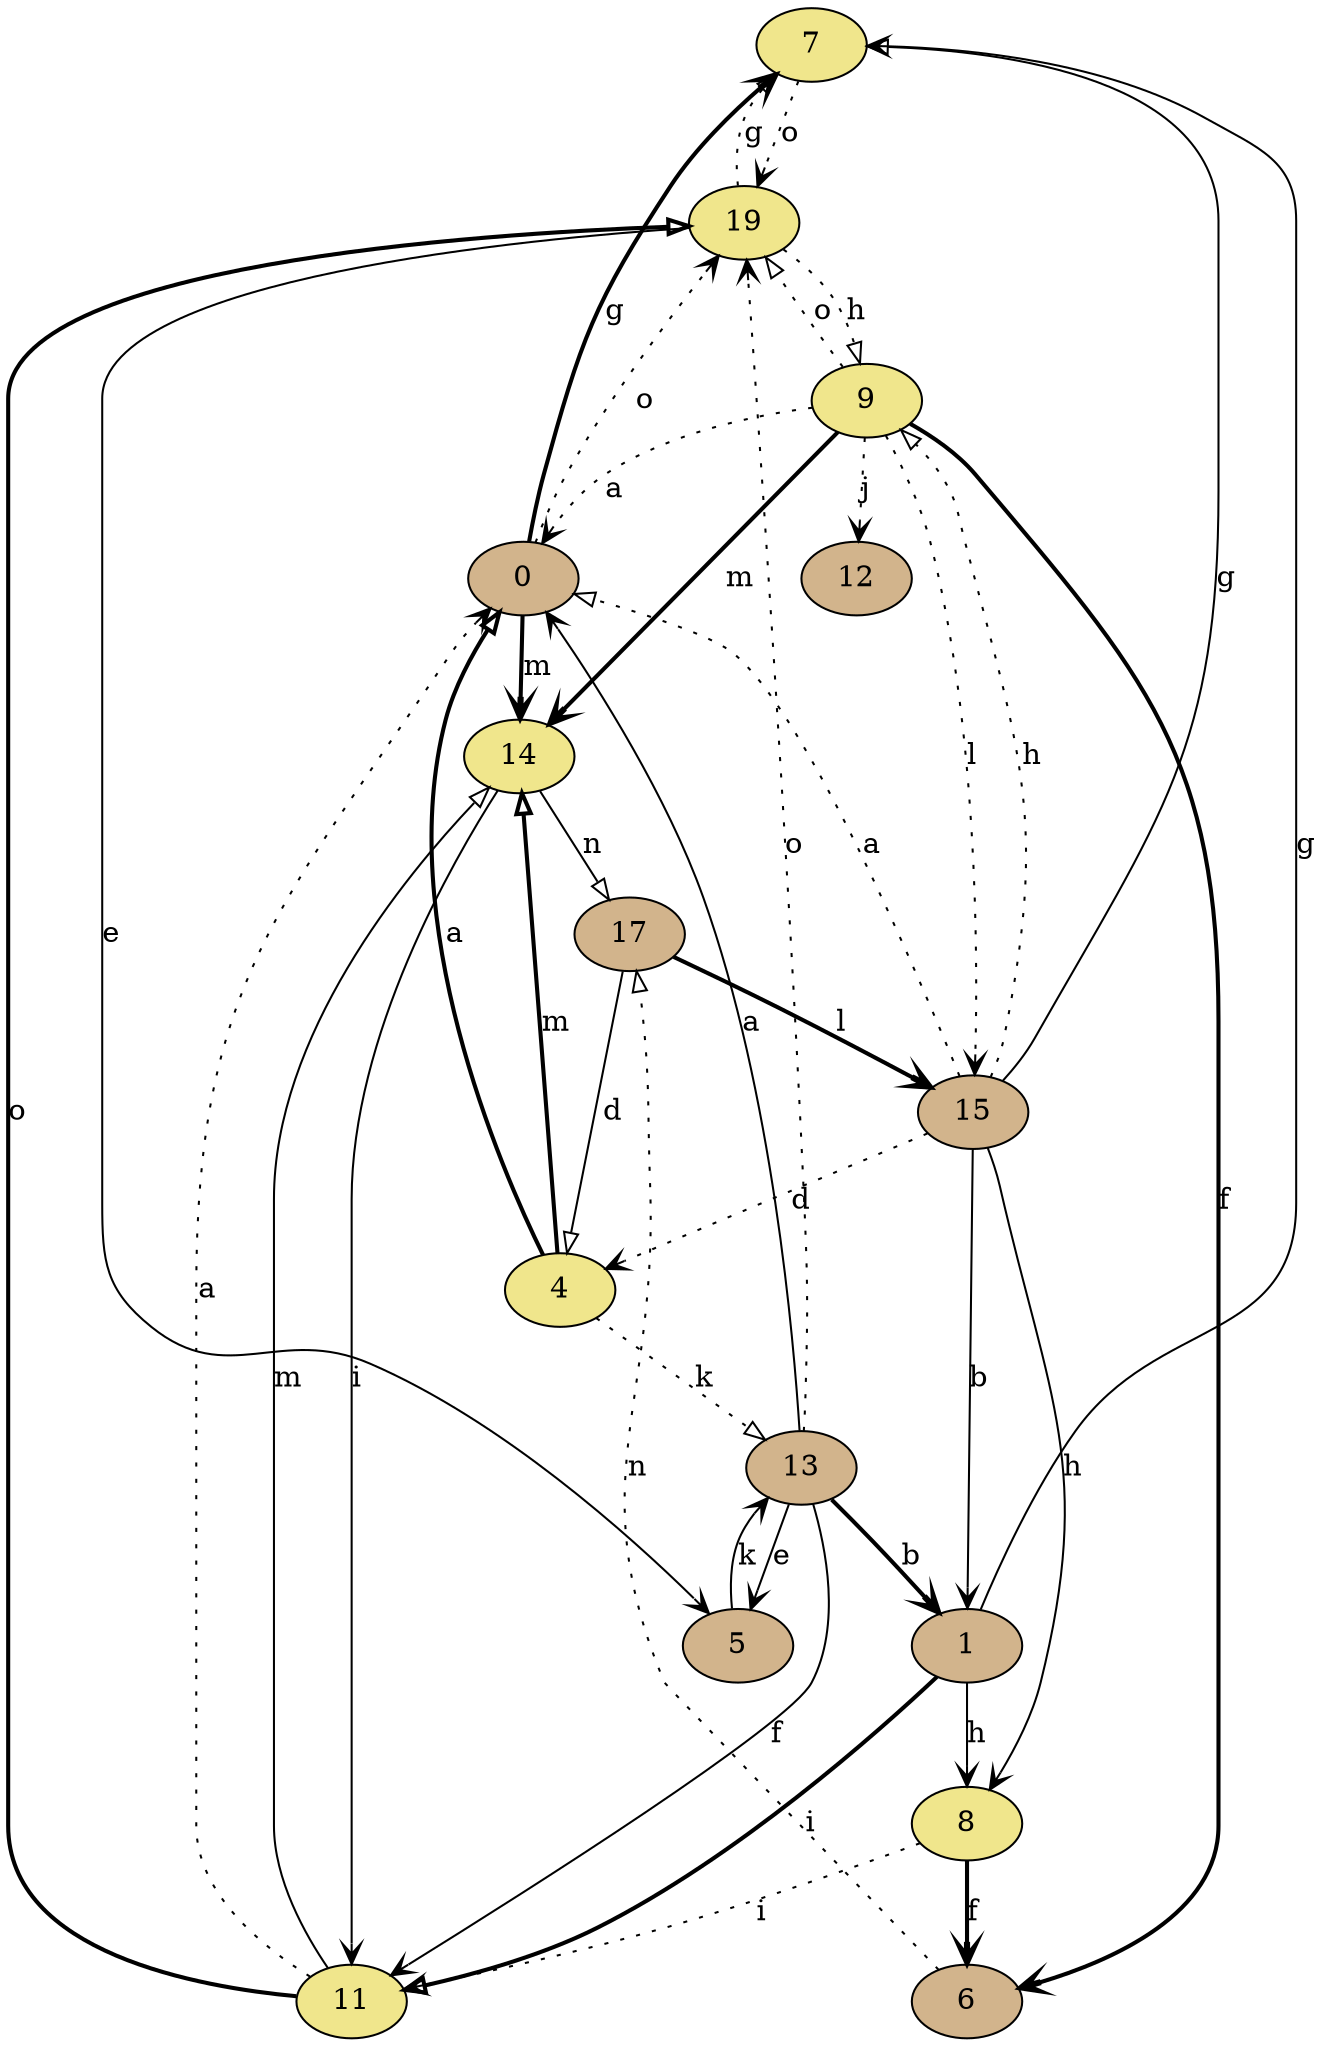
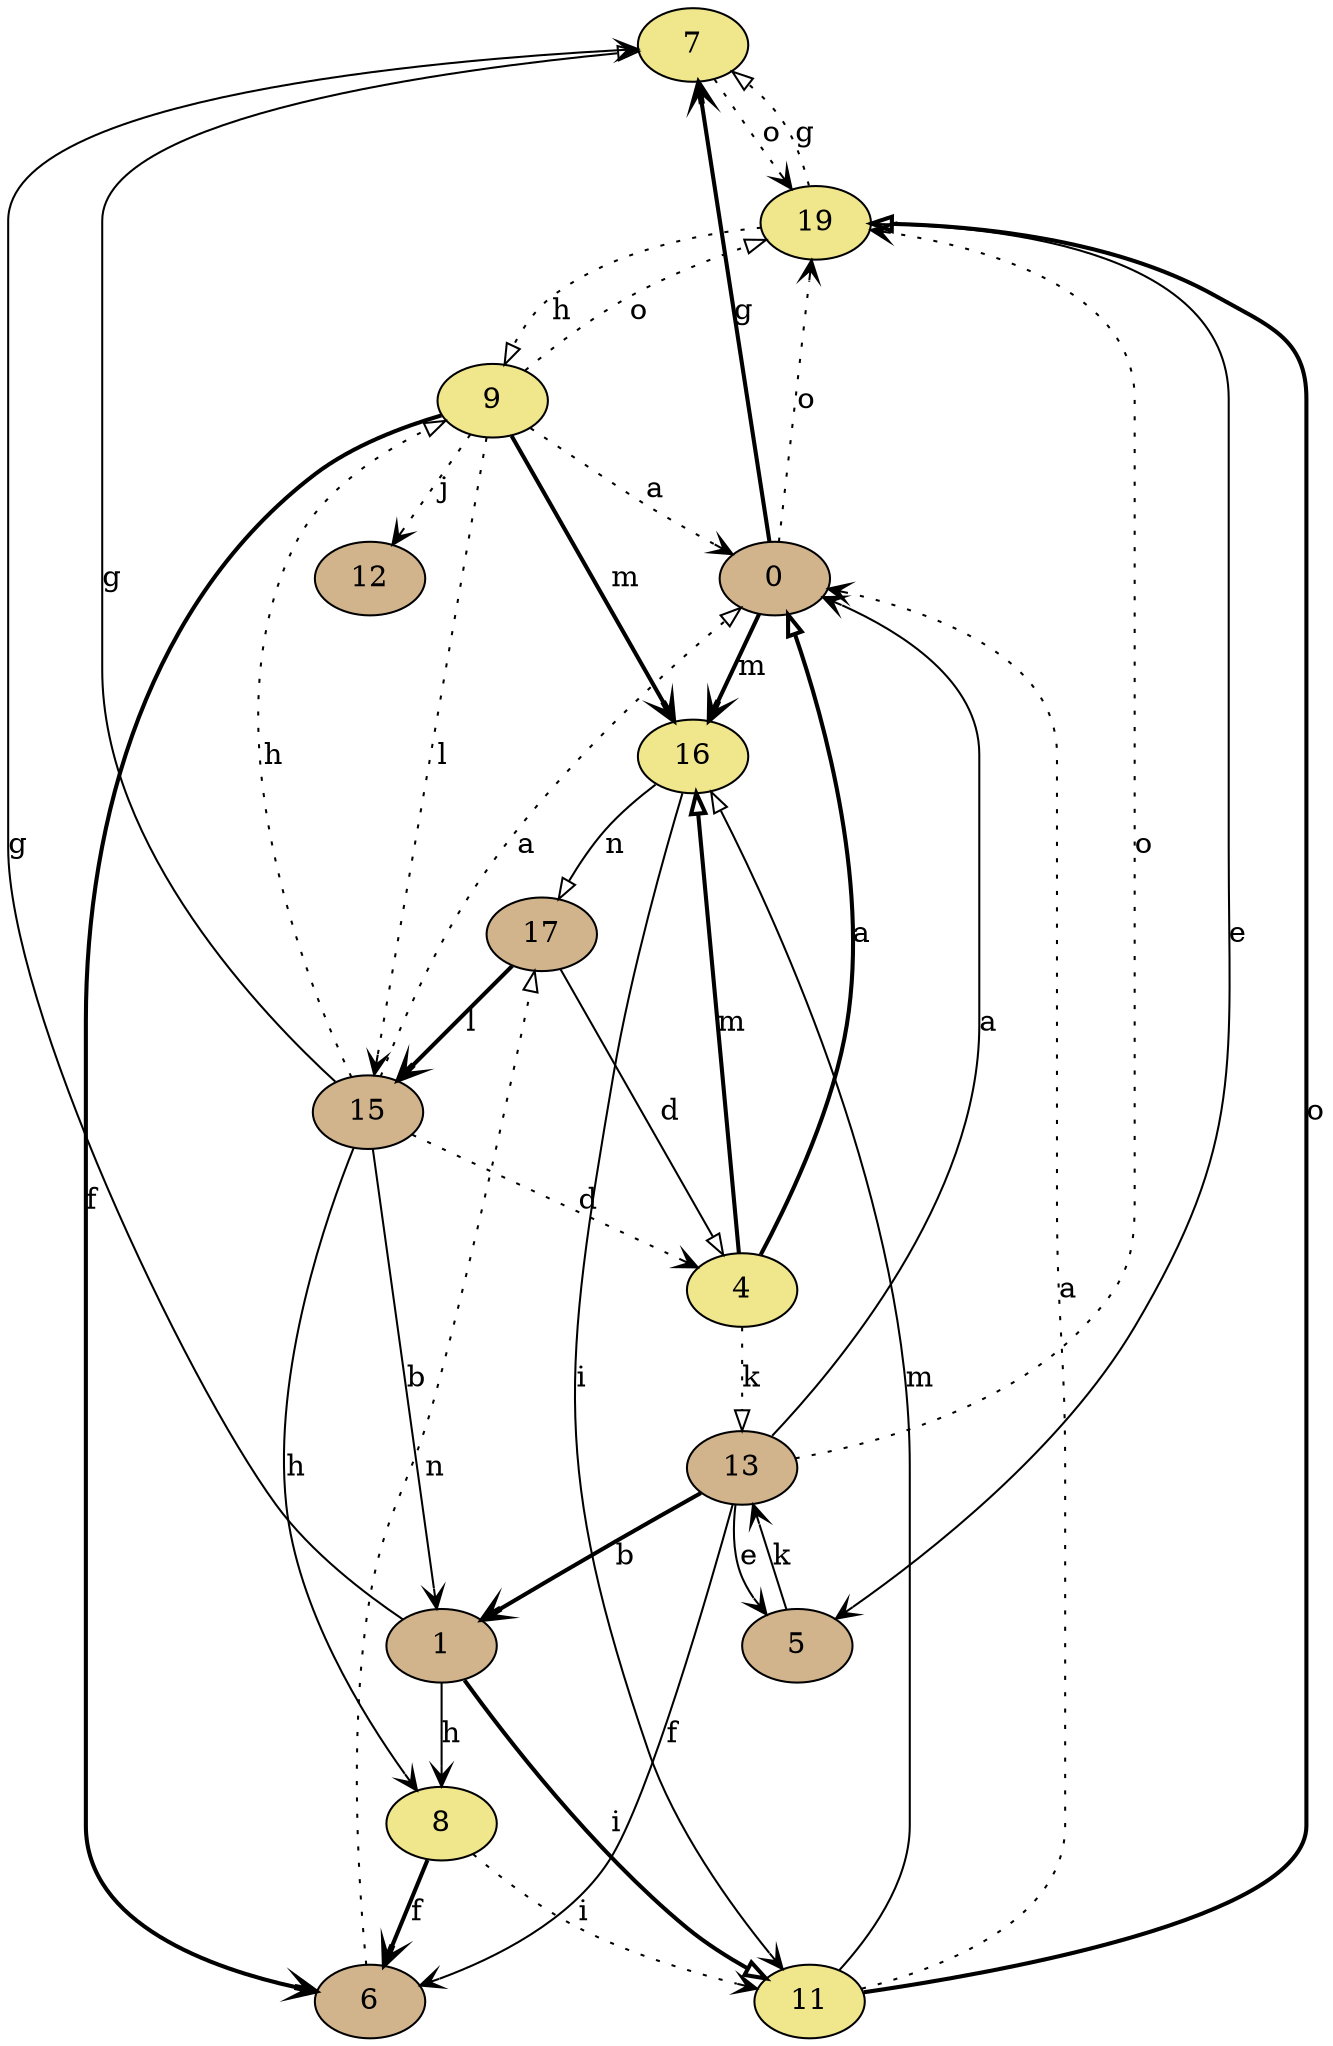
node "14": label "14" -> "16"
edge "13" -> "11": now "13" -> "6"
